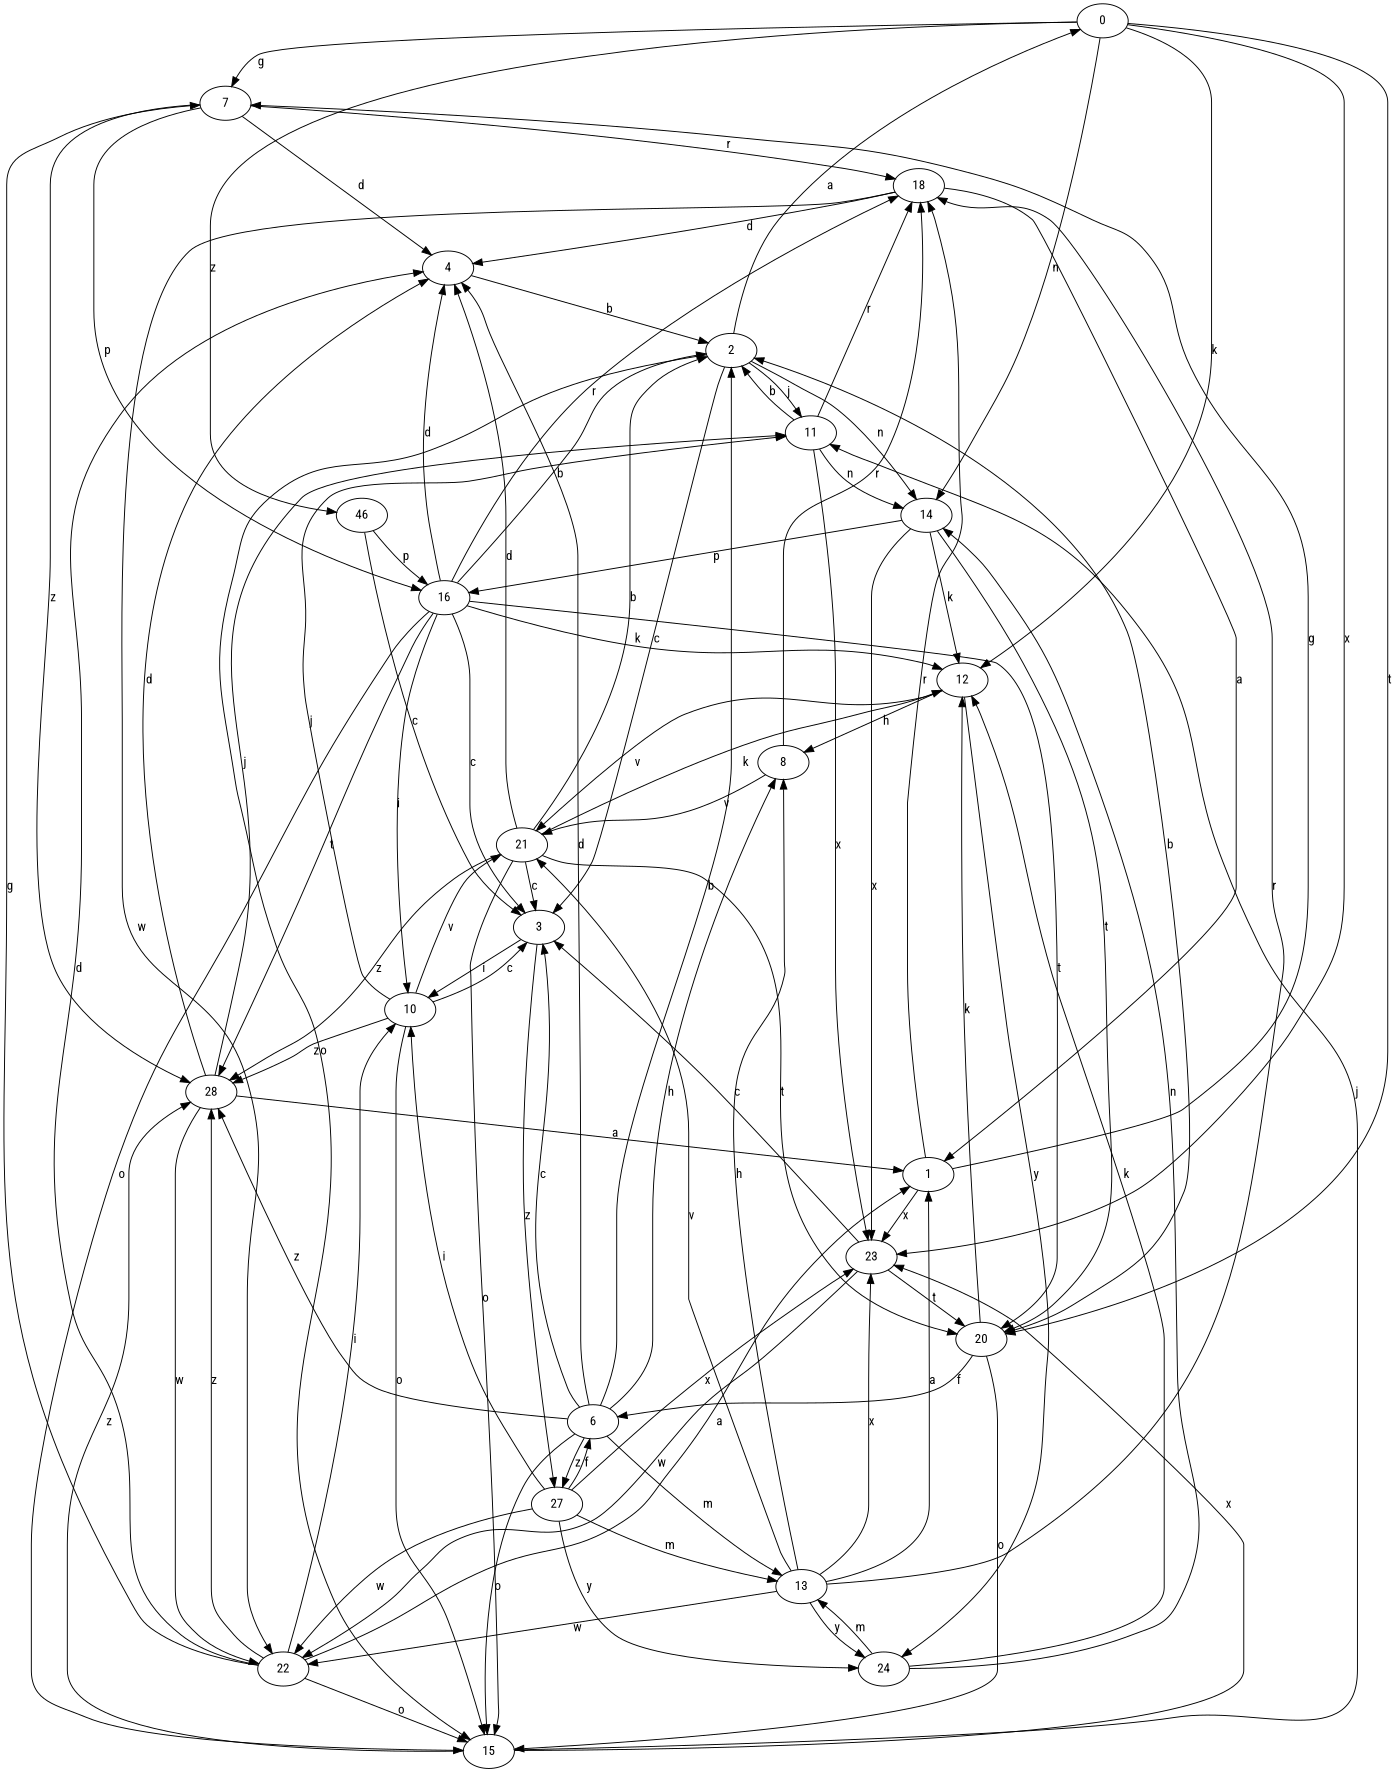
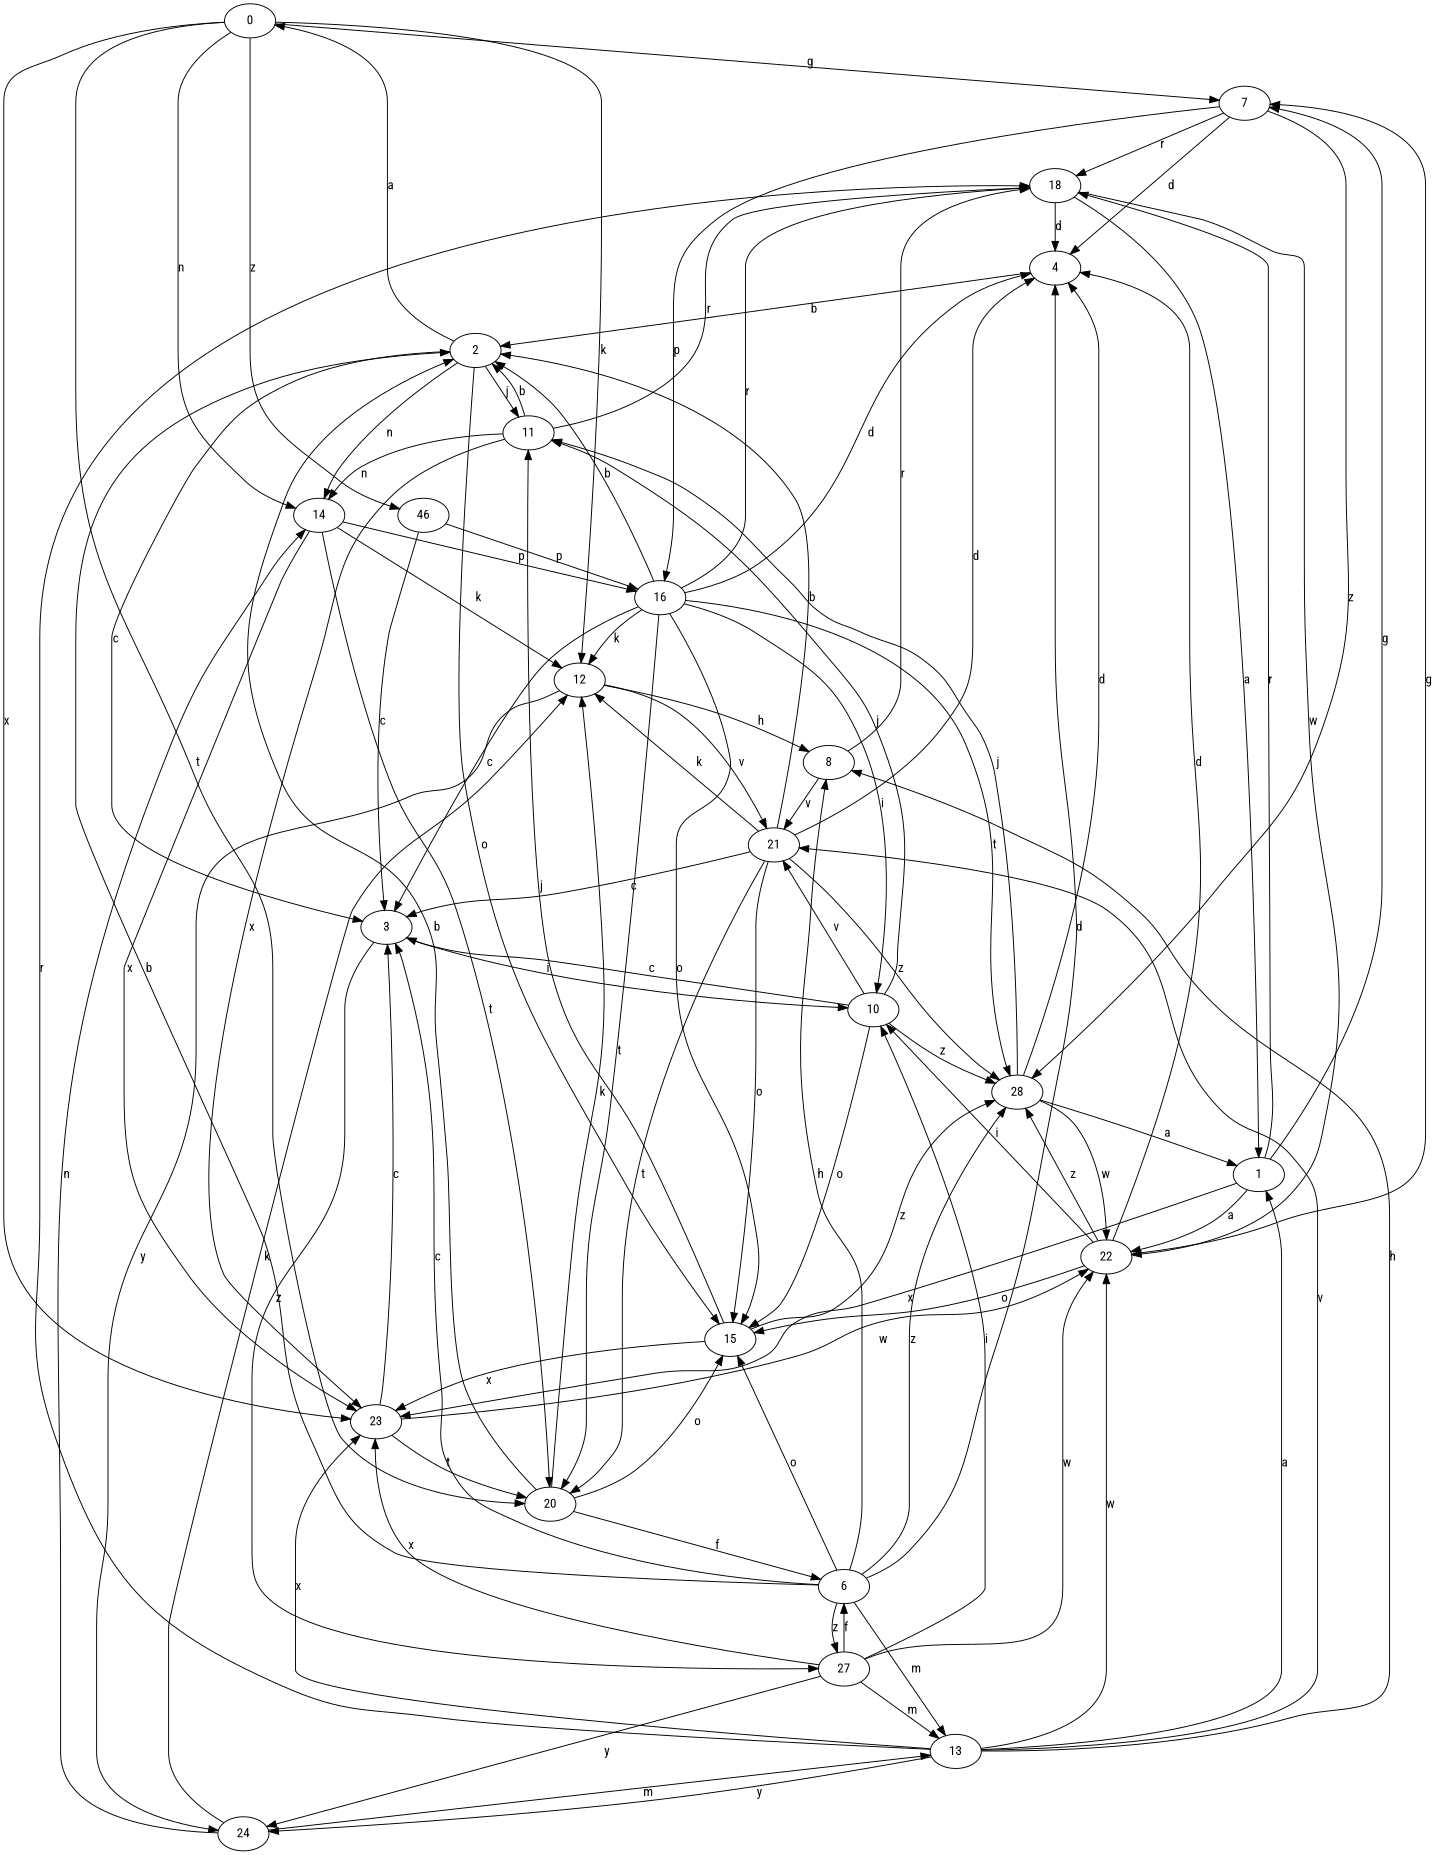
edge "22" -> "1": reversed
